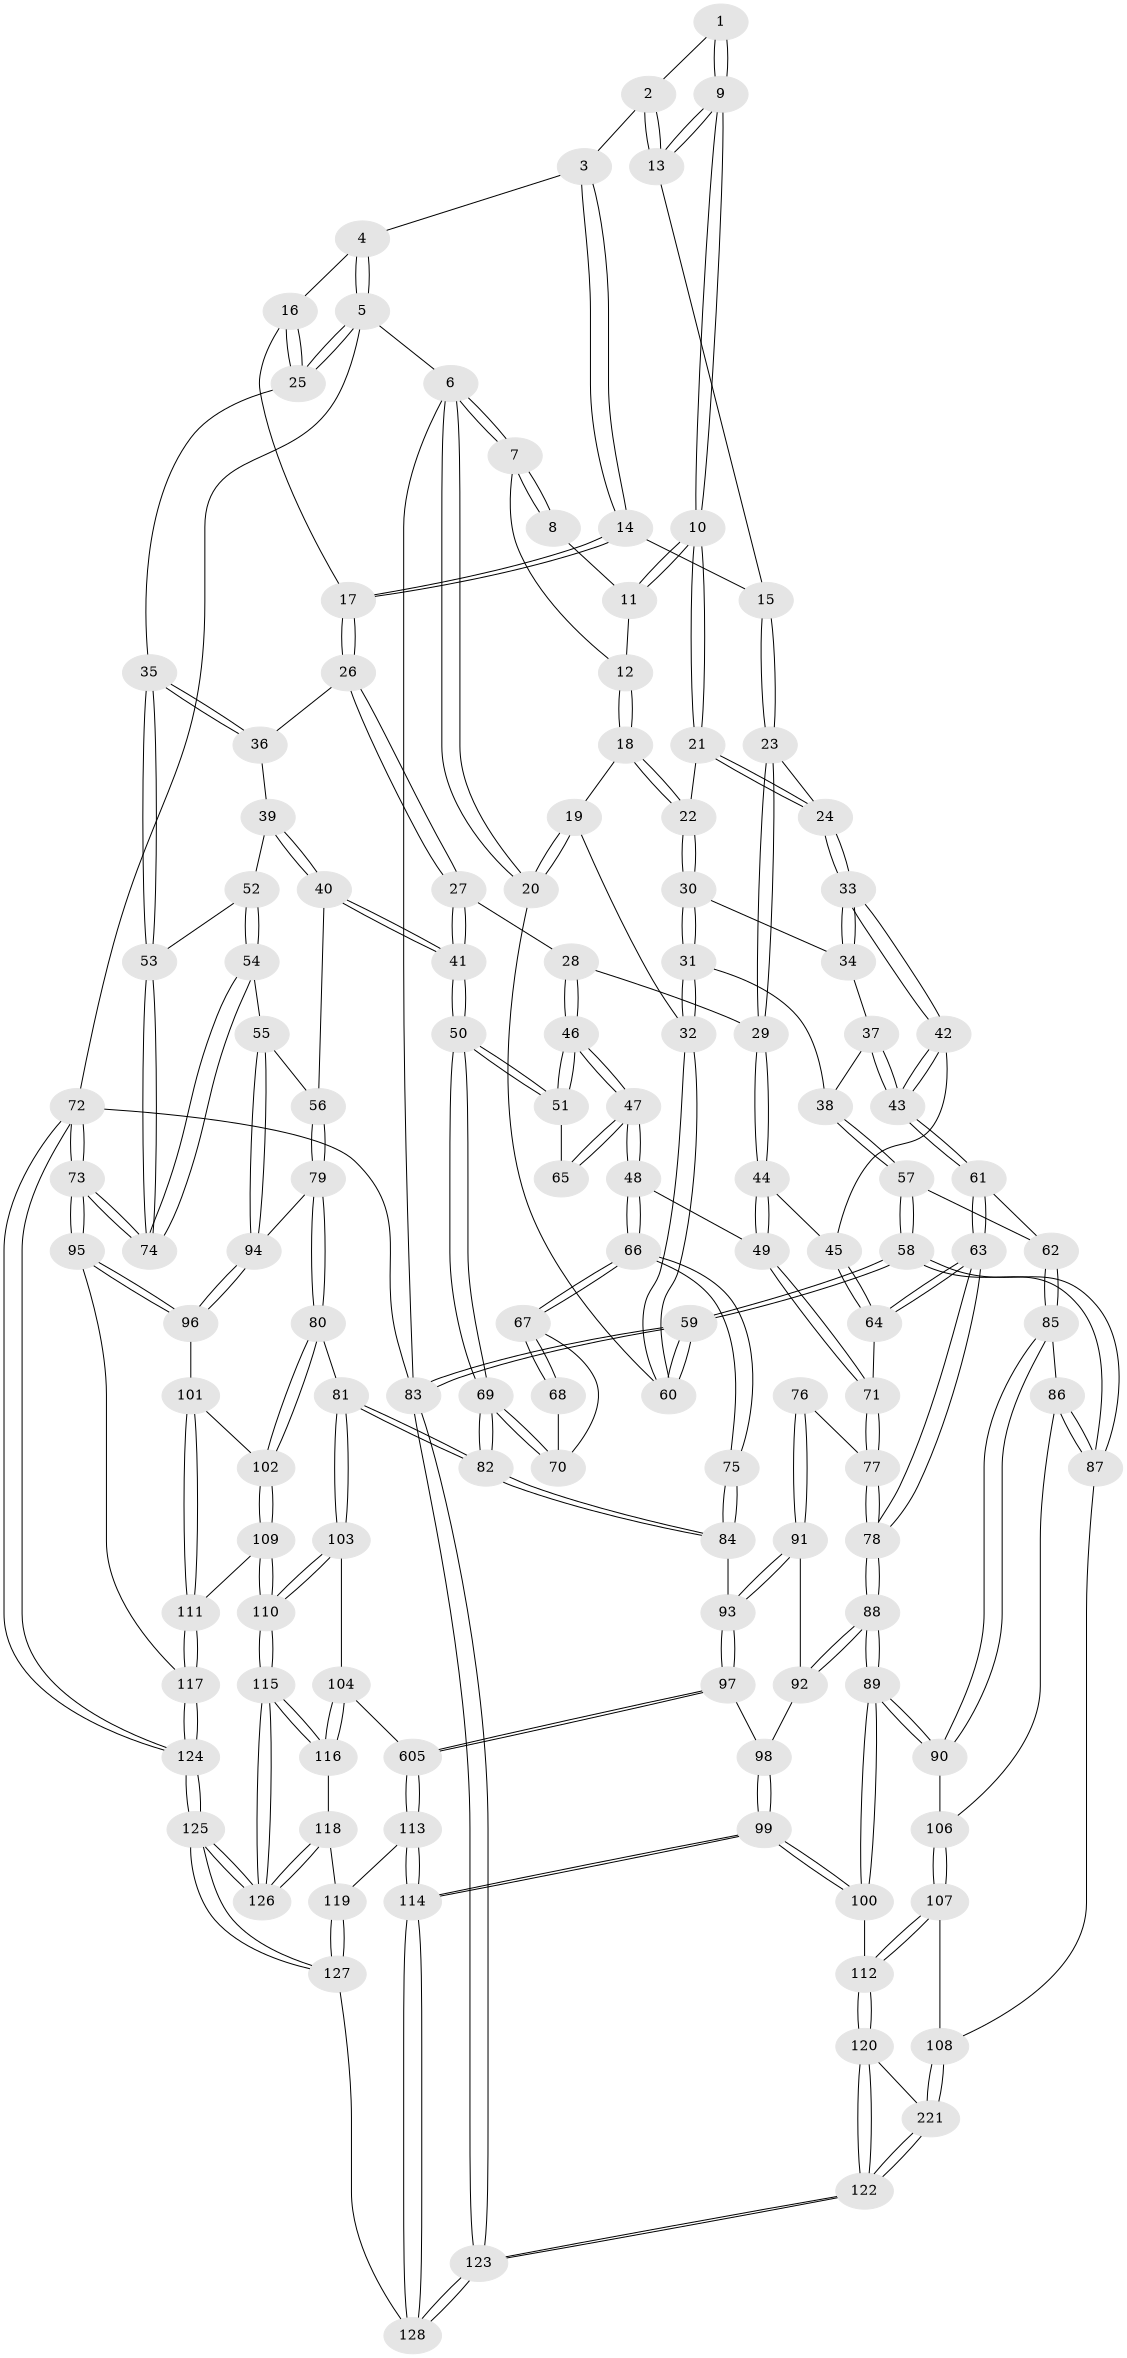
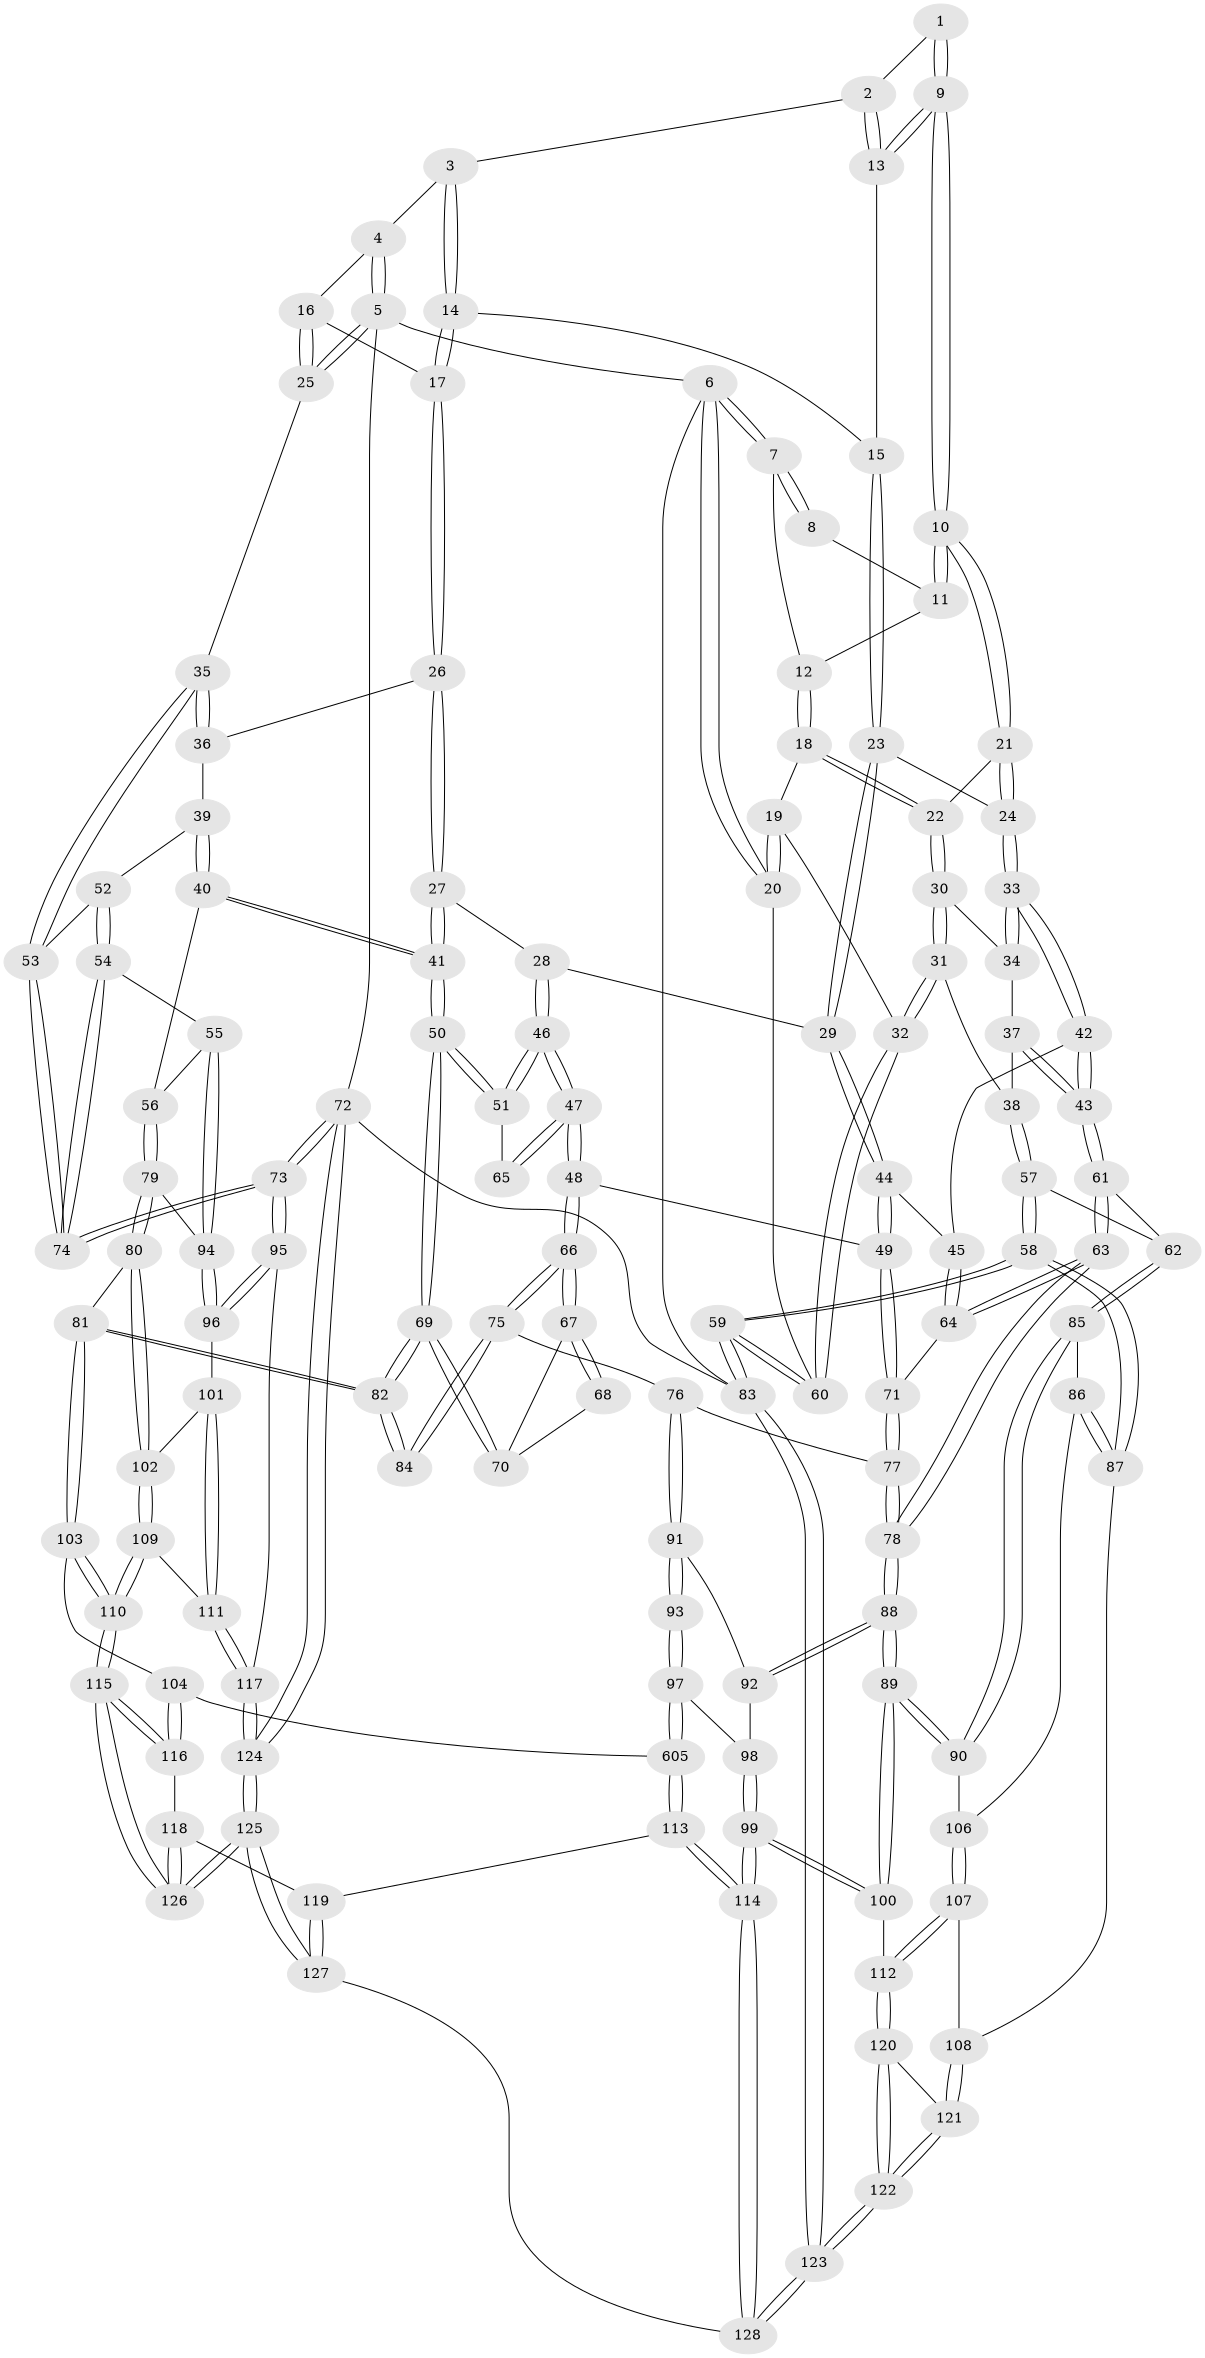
edge "75" -- "76": added
edge "84" -- "93": removed
node "221": label "221" -> "121"
